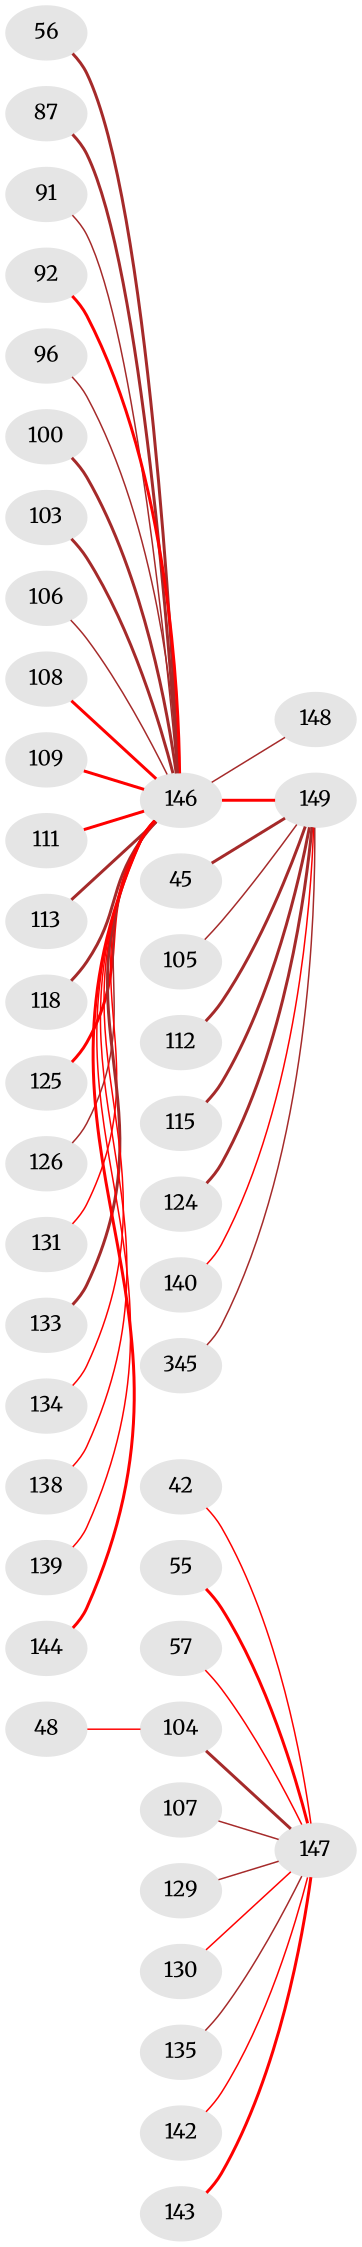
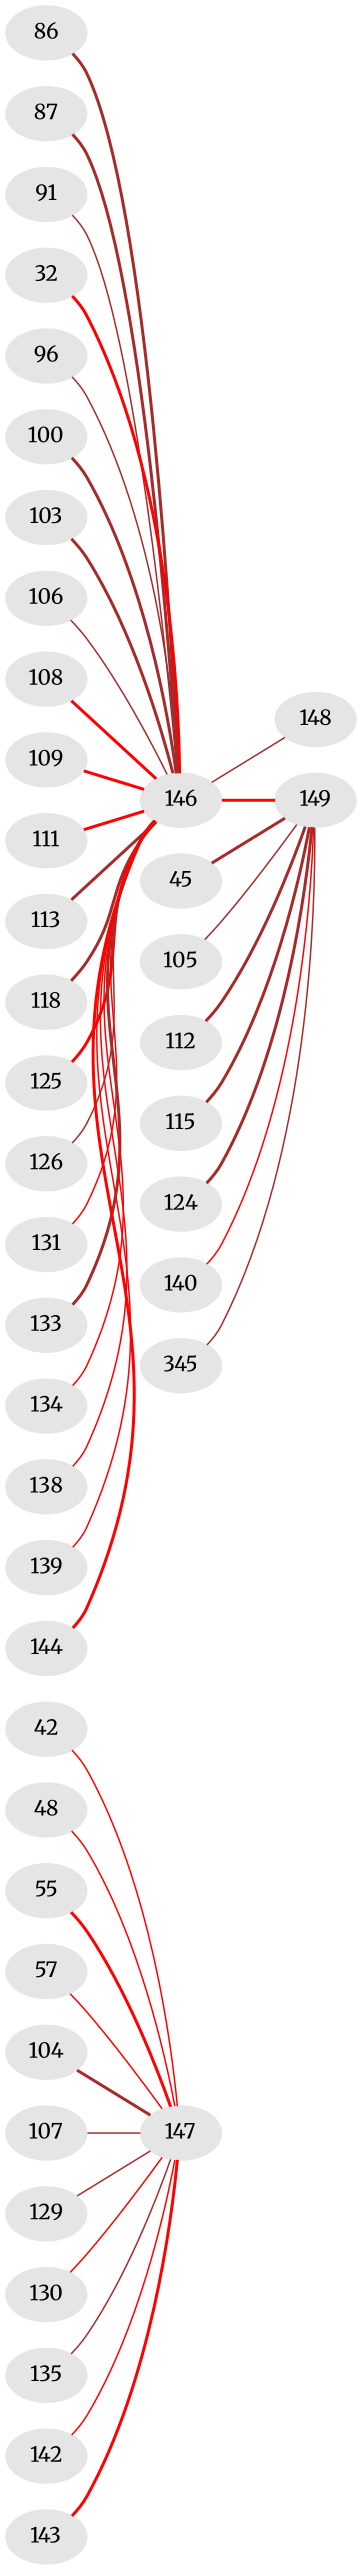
node "56": label "56" -> "86"
node "92": label "92" -> "32"
edge "48" -- "104": now "48" -- "147"
